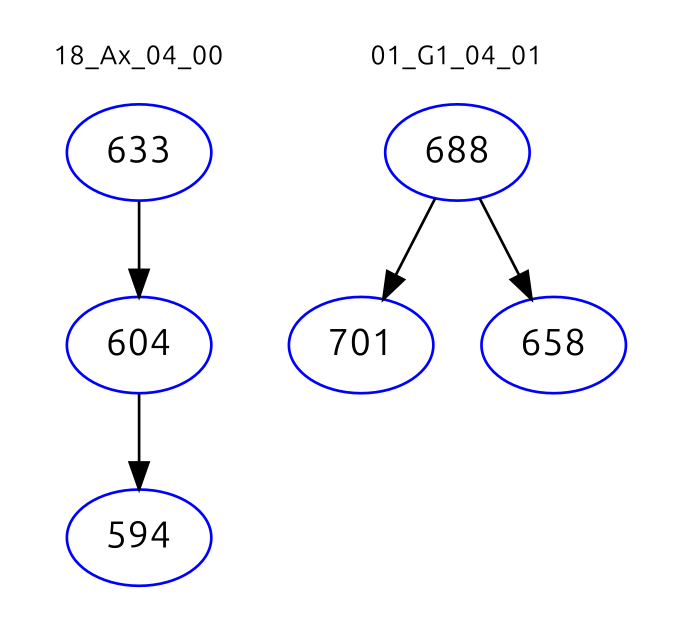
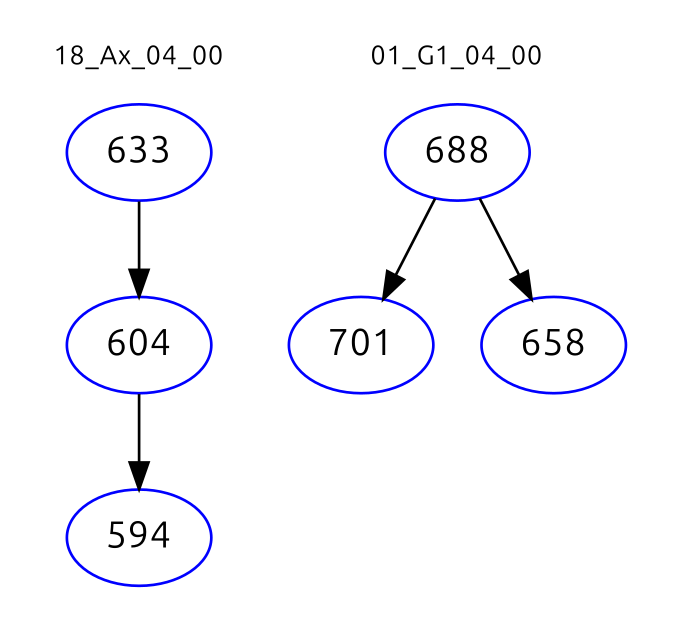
cluster "01_G1_04_01": label "01_G1_04_01" -> "01_G1_04_00"
